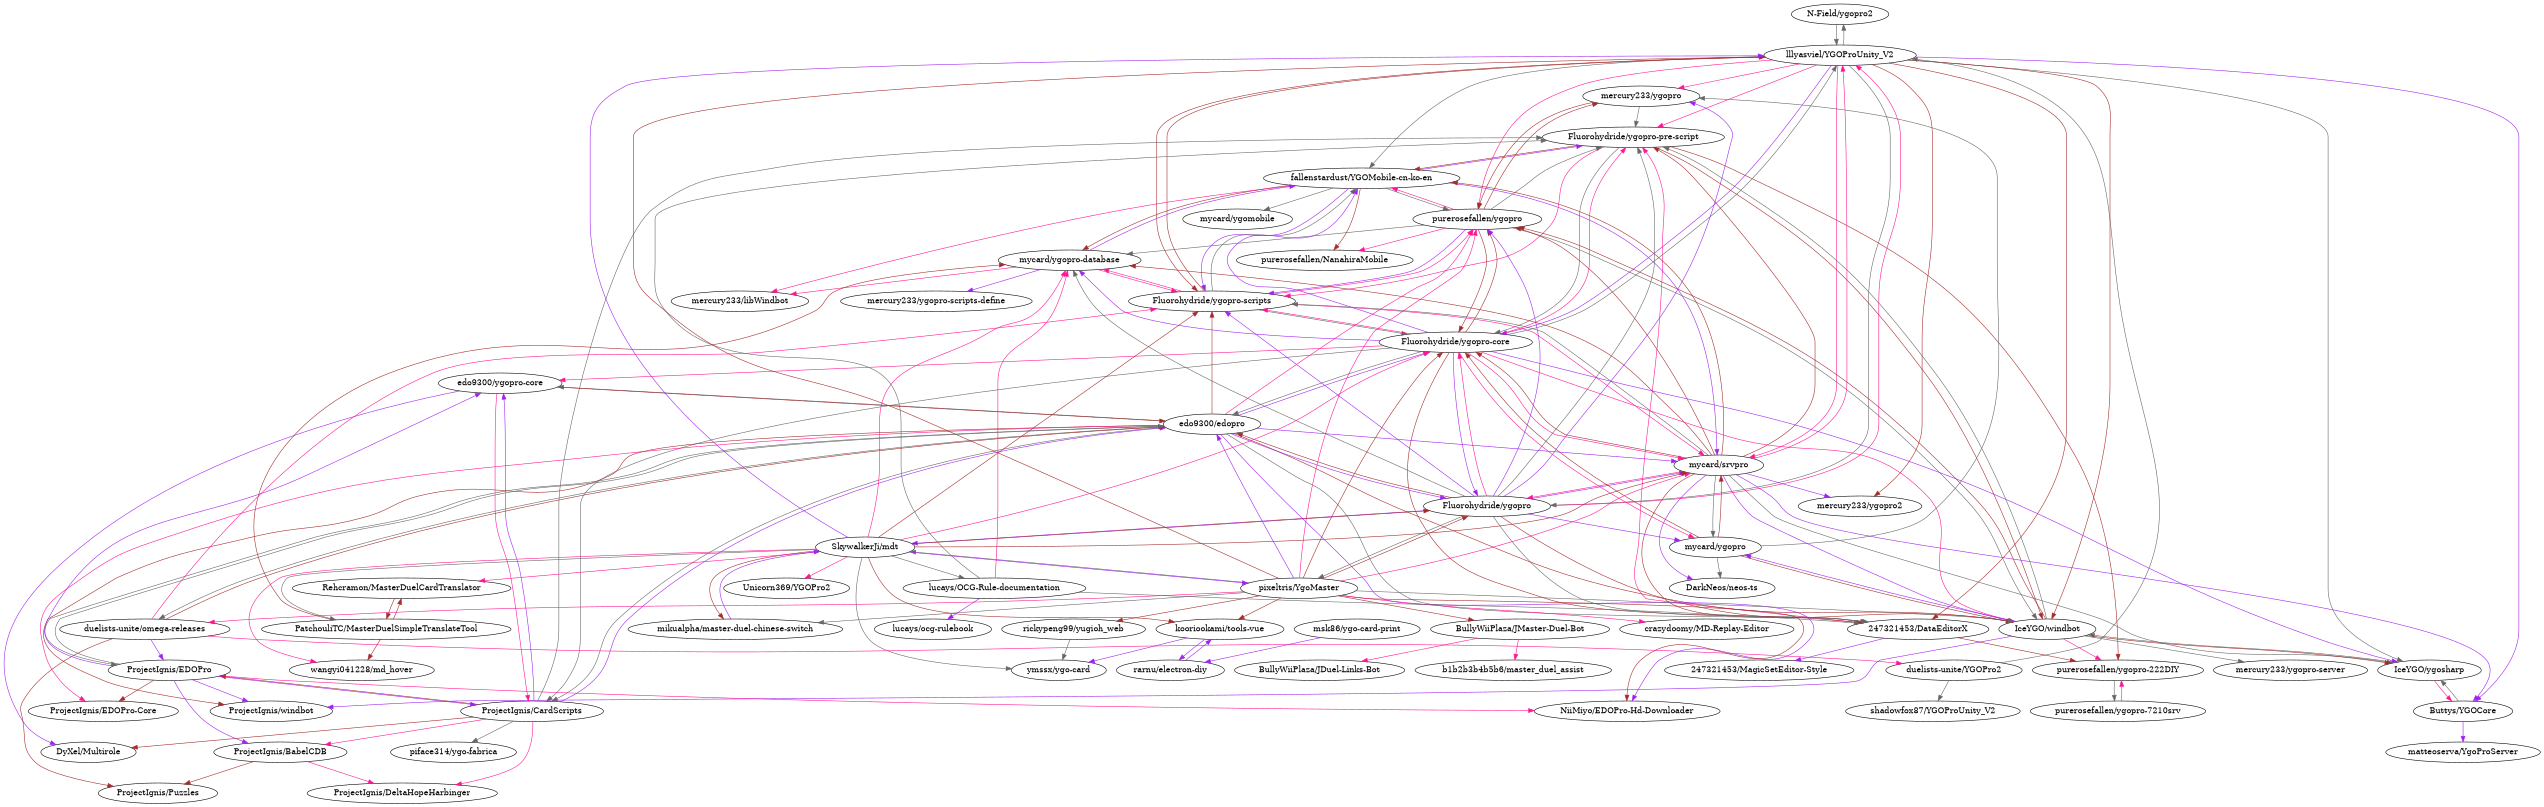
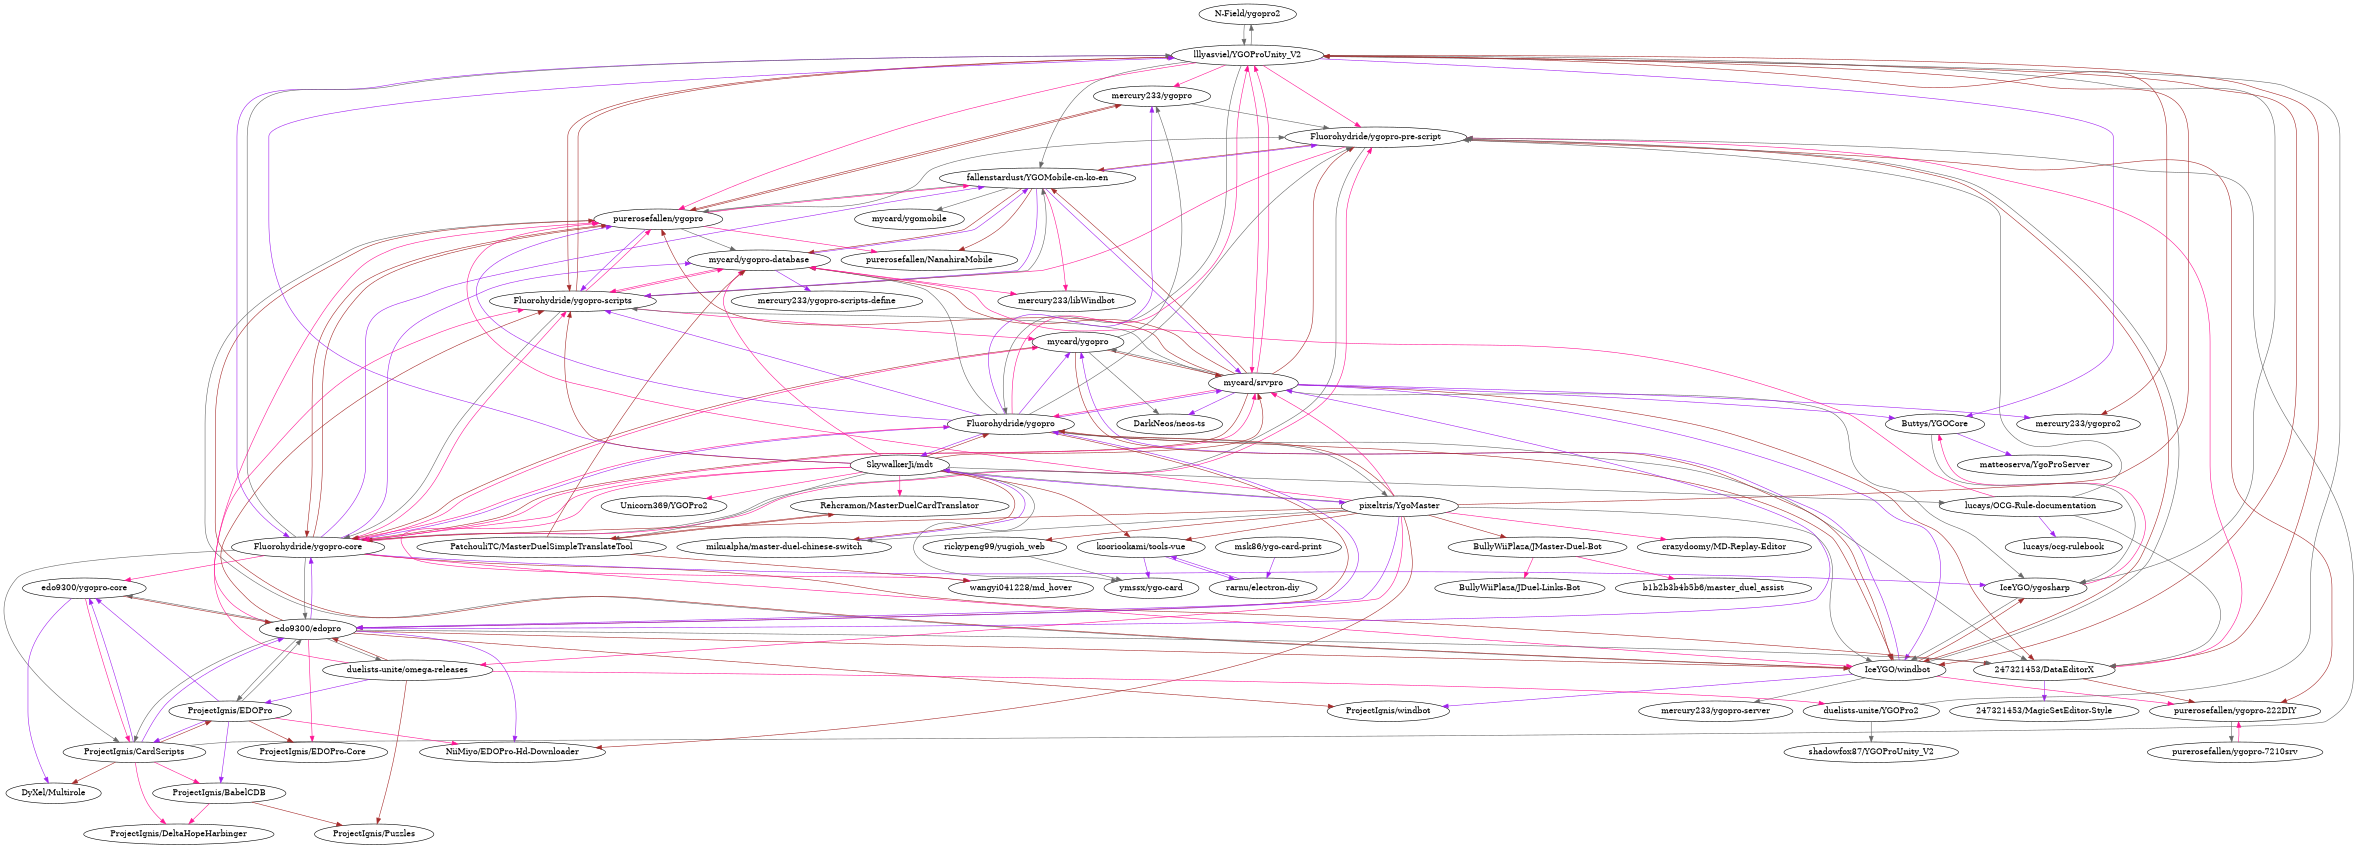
edge "Fluorohydride/ygopro-scripts" -> "mycard/srvpro": now "Fluorohydride/ygopro-scripts" -> "mycard/ygopro"
edge "ProjectIgnis/EDOPro" -> "ProjectIgnis/windbot": removed
node "piface314/ygo-fabrica": removed
